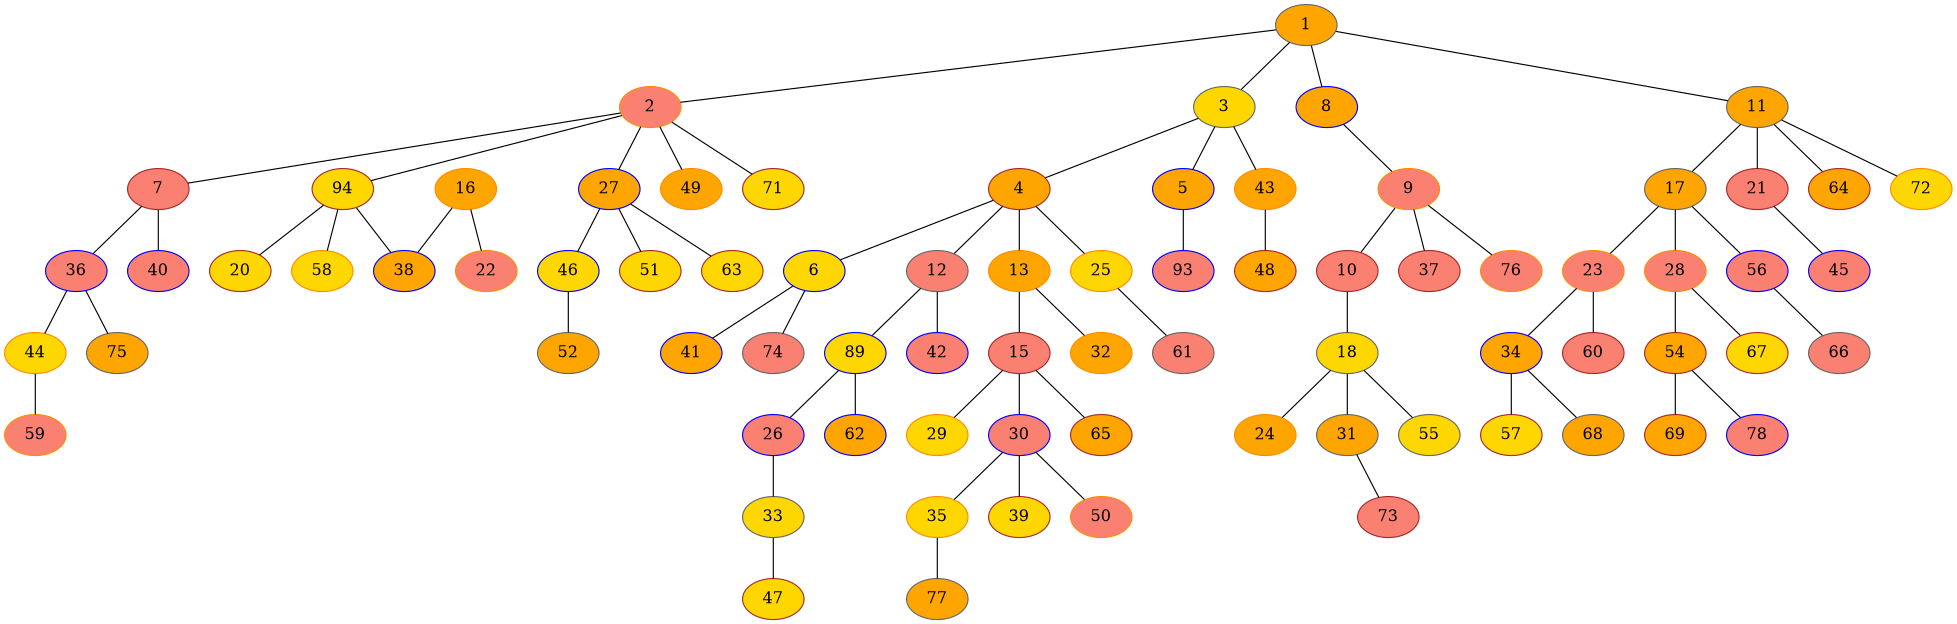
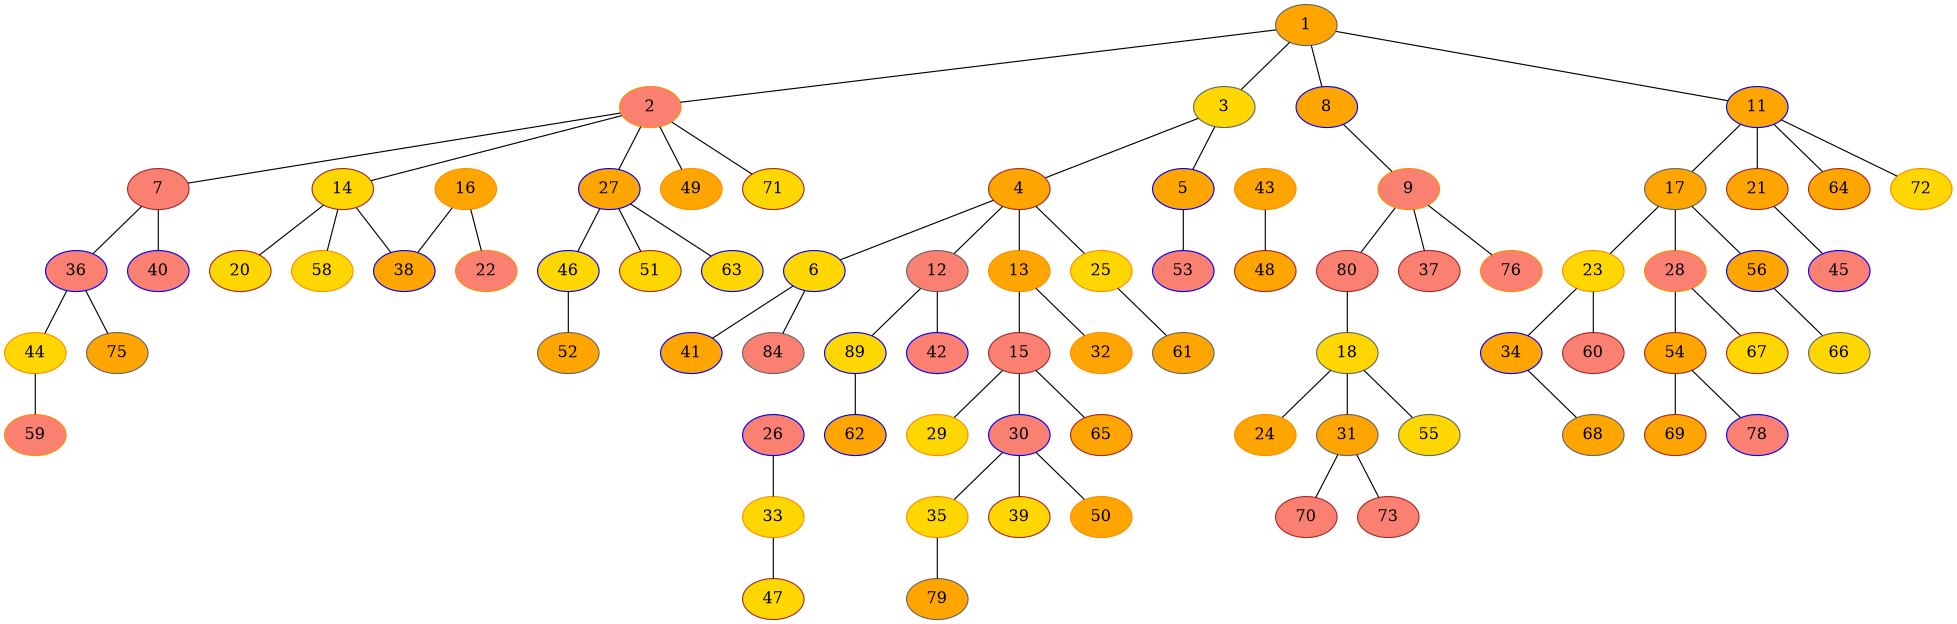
node "11": color gray40 -> blue
edge "3" -- "43": removed
node "94": label "94" -> "14"
node "21": fillcolor salmon -> orange
node "63": color brown -> blue
node "93": label "93" -> "53"
node "10": label "10" -> "80"
node "23": fillcolor salmon -> gold
node "56": fillcolor salmon -> orange
node "74": label "74" -> "84"
node "61": fillcolor salmon -> orange
node "66": fillcolor salmon -> gold
edge "89" -- "26": removed
node "57": removed
node "33": color gray40 -> darkorange
node "50": fillcolor salmon -> orange
node "70": added
node "77": label "77" -> "79"
